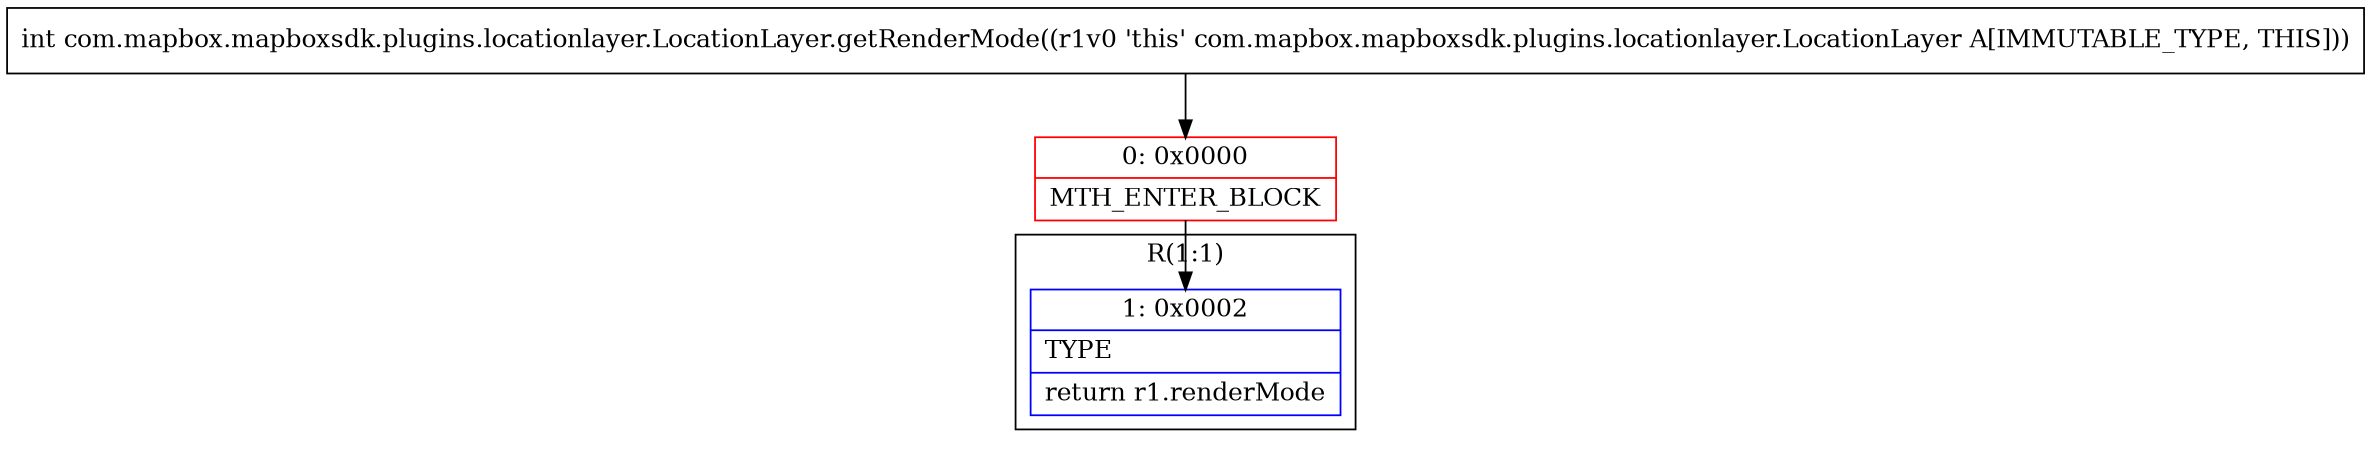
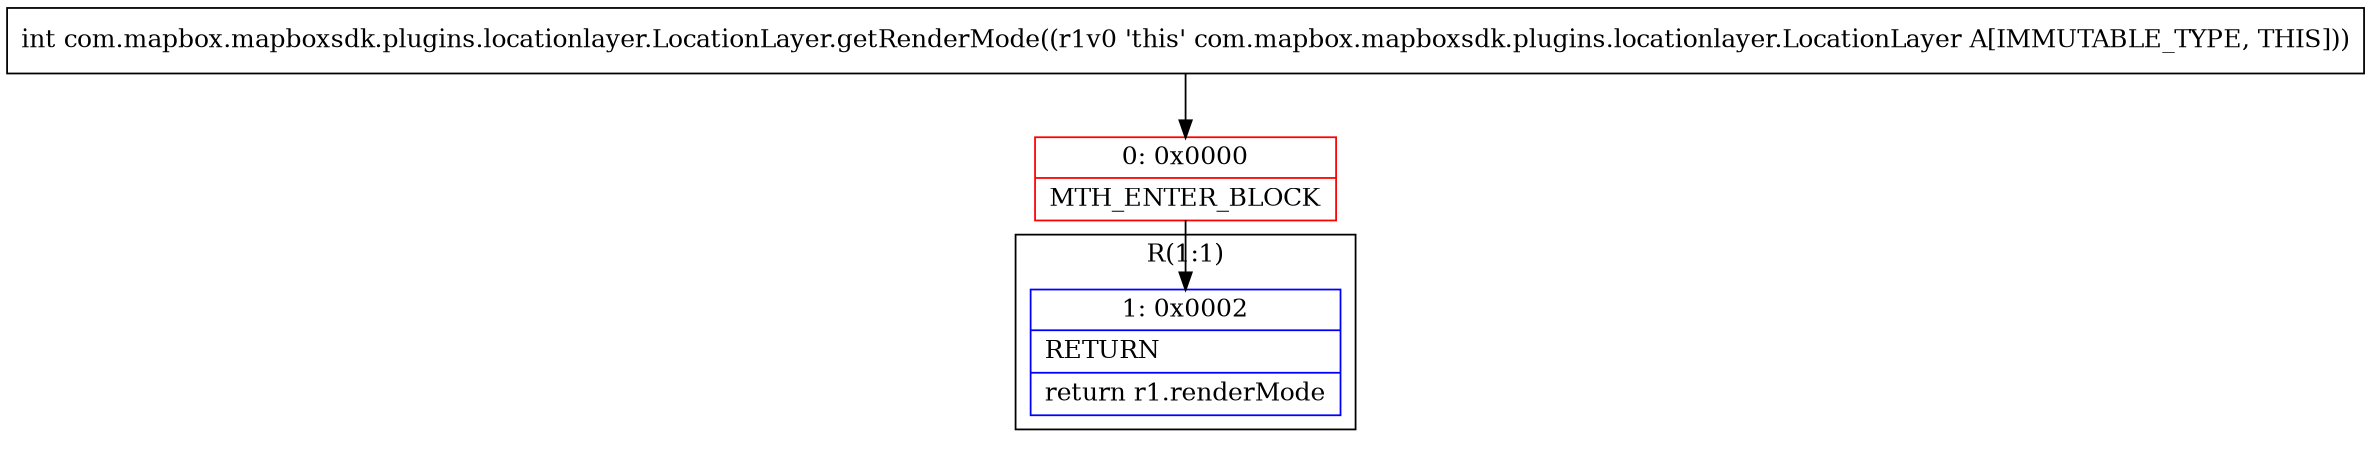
node "1: 0x0002": text "TYPE" -> "RETURN"
